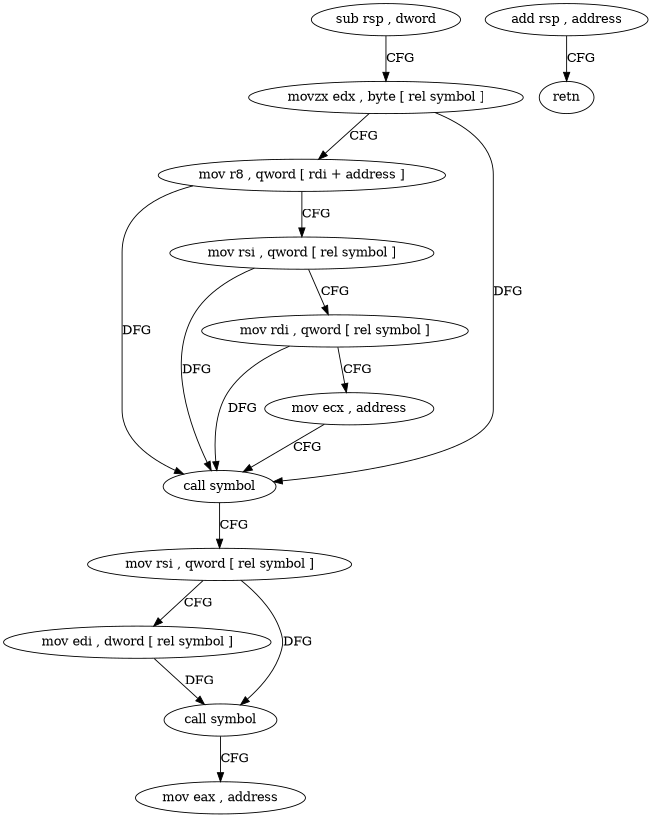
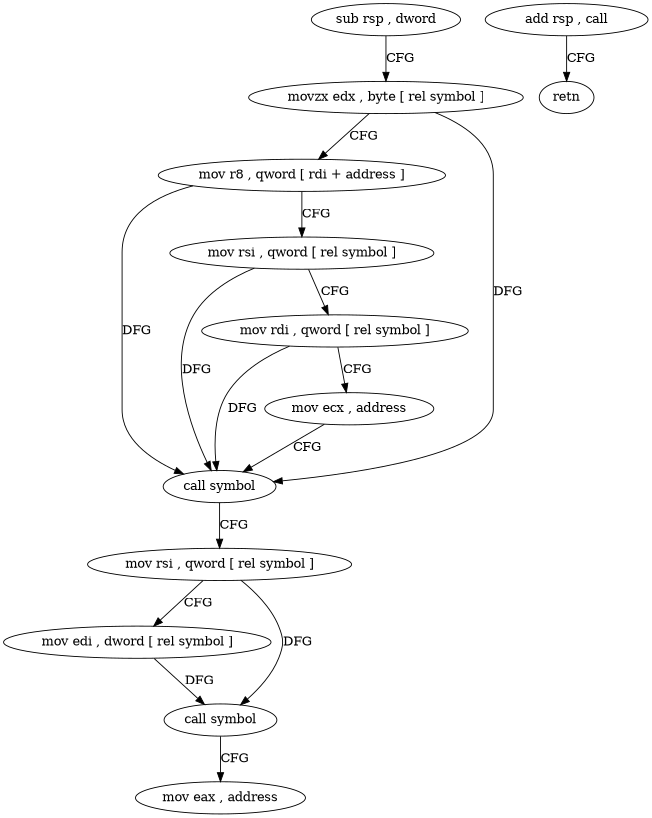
node "add rsp , address": label "add rsp , address" -> "add rsp , call"
